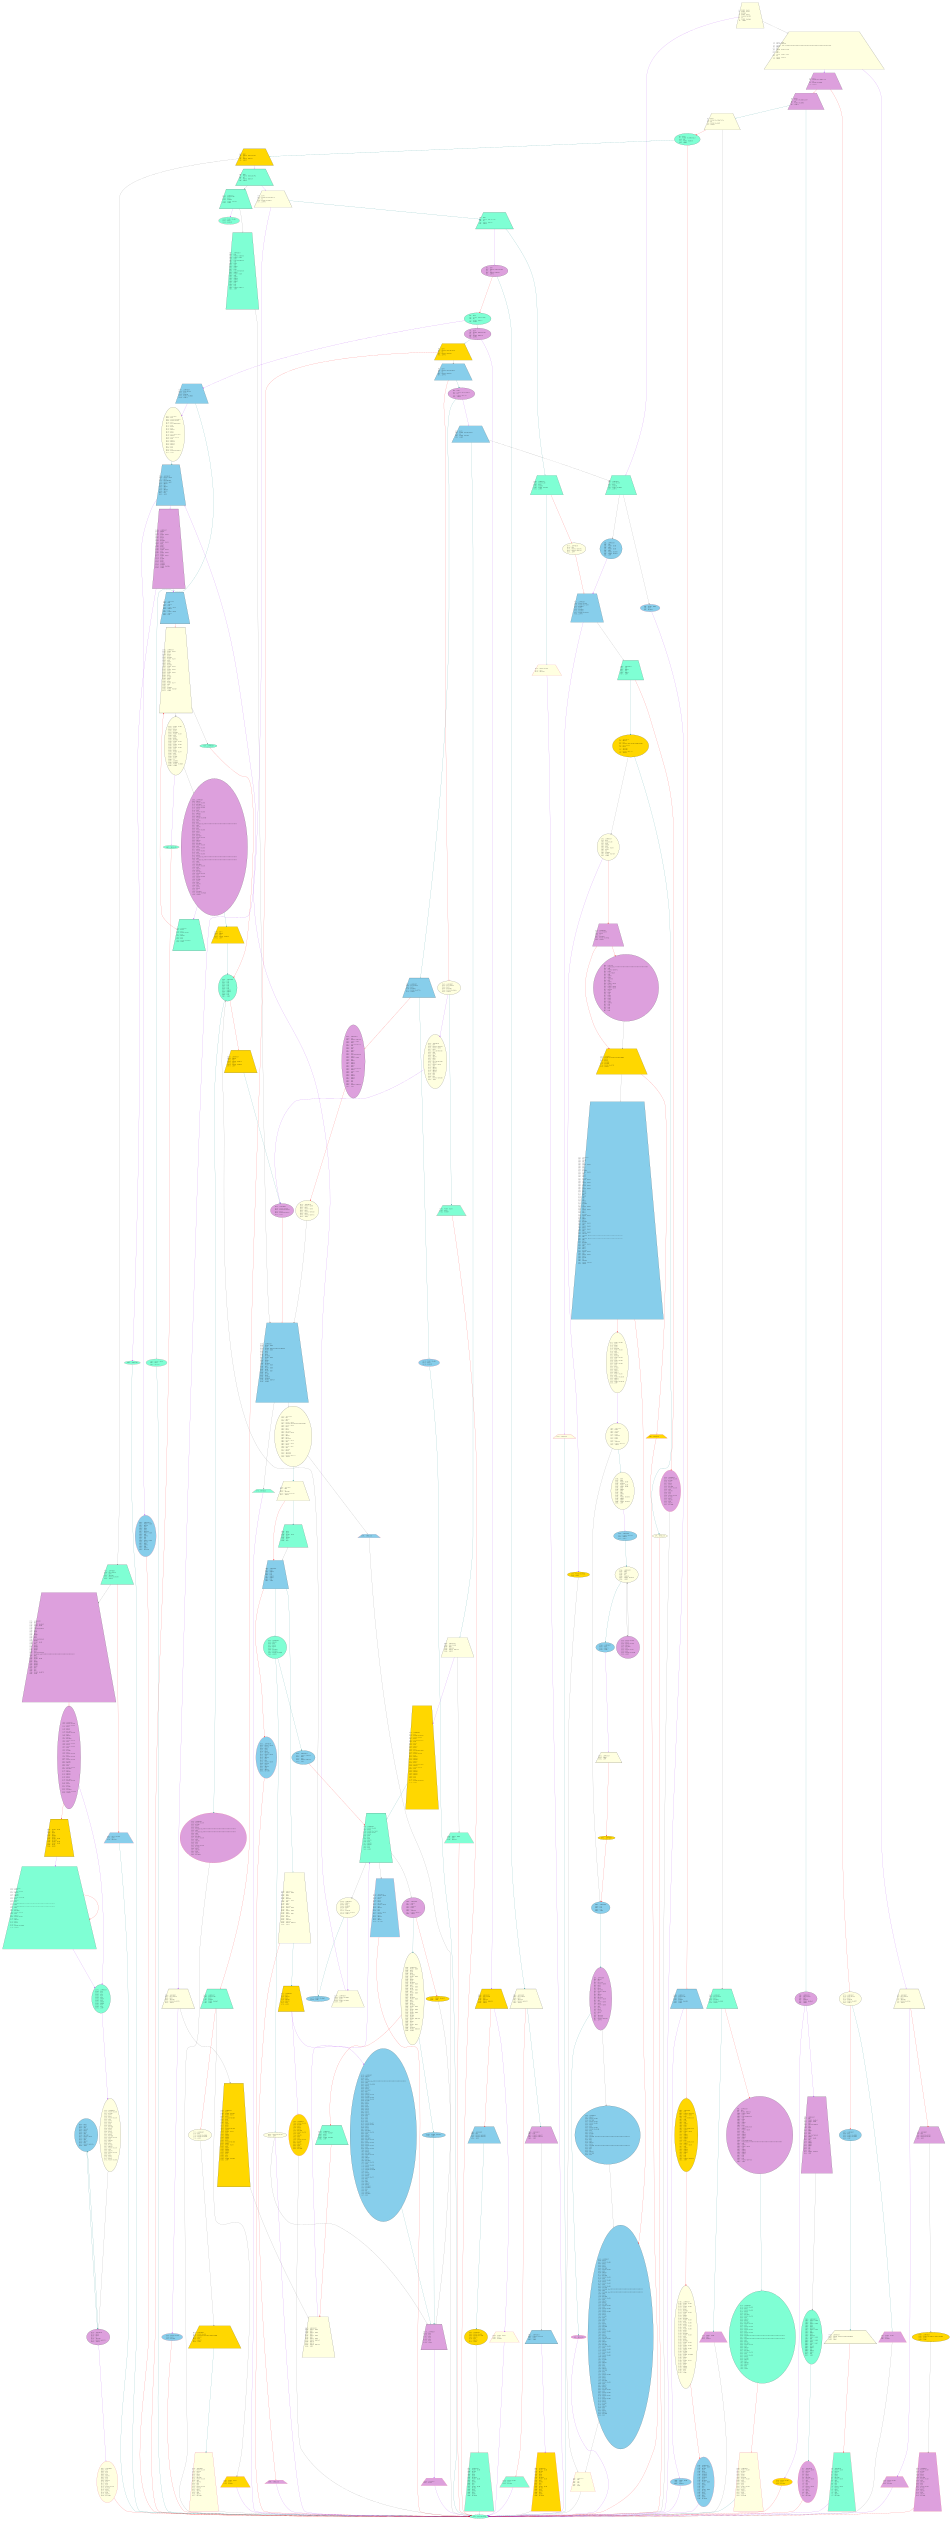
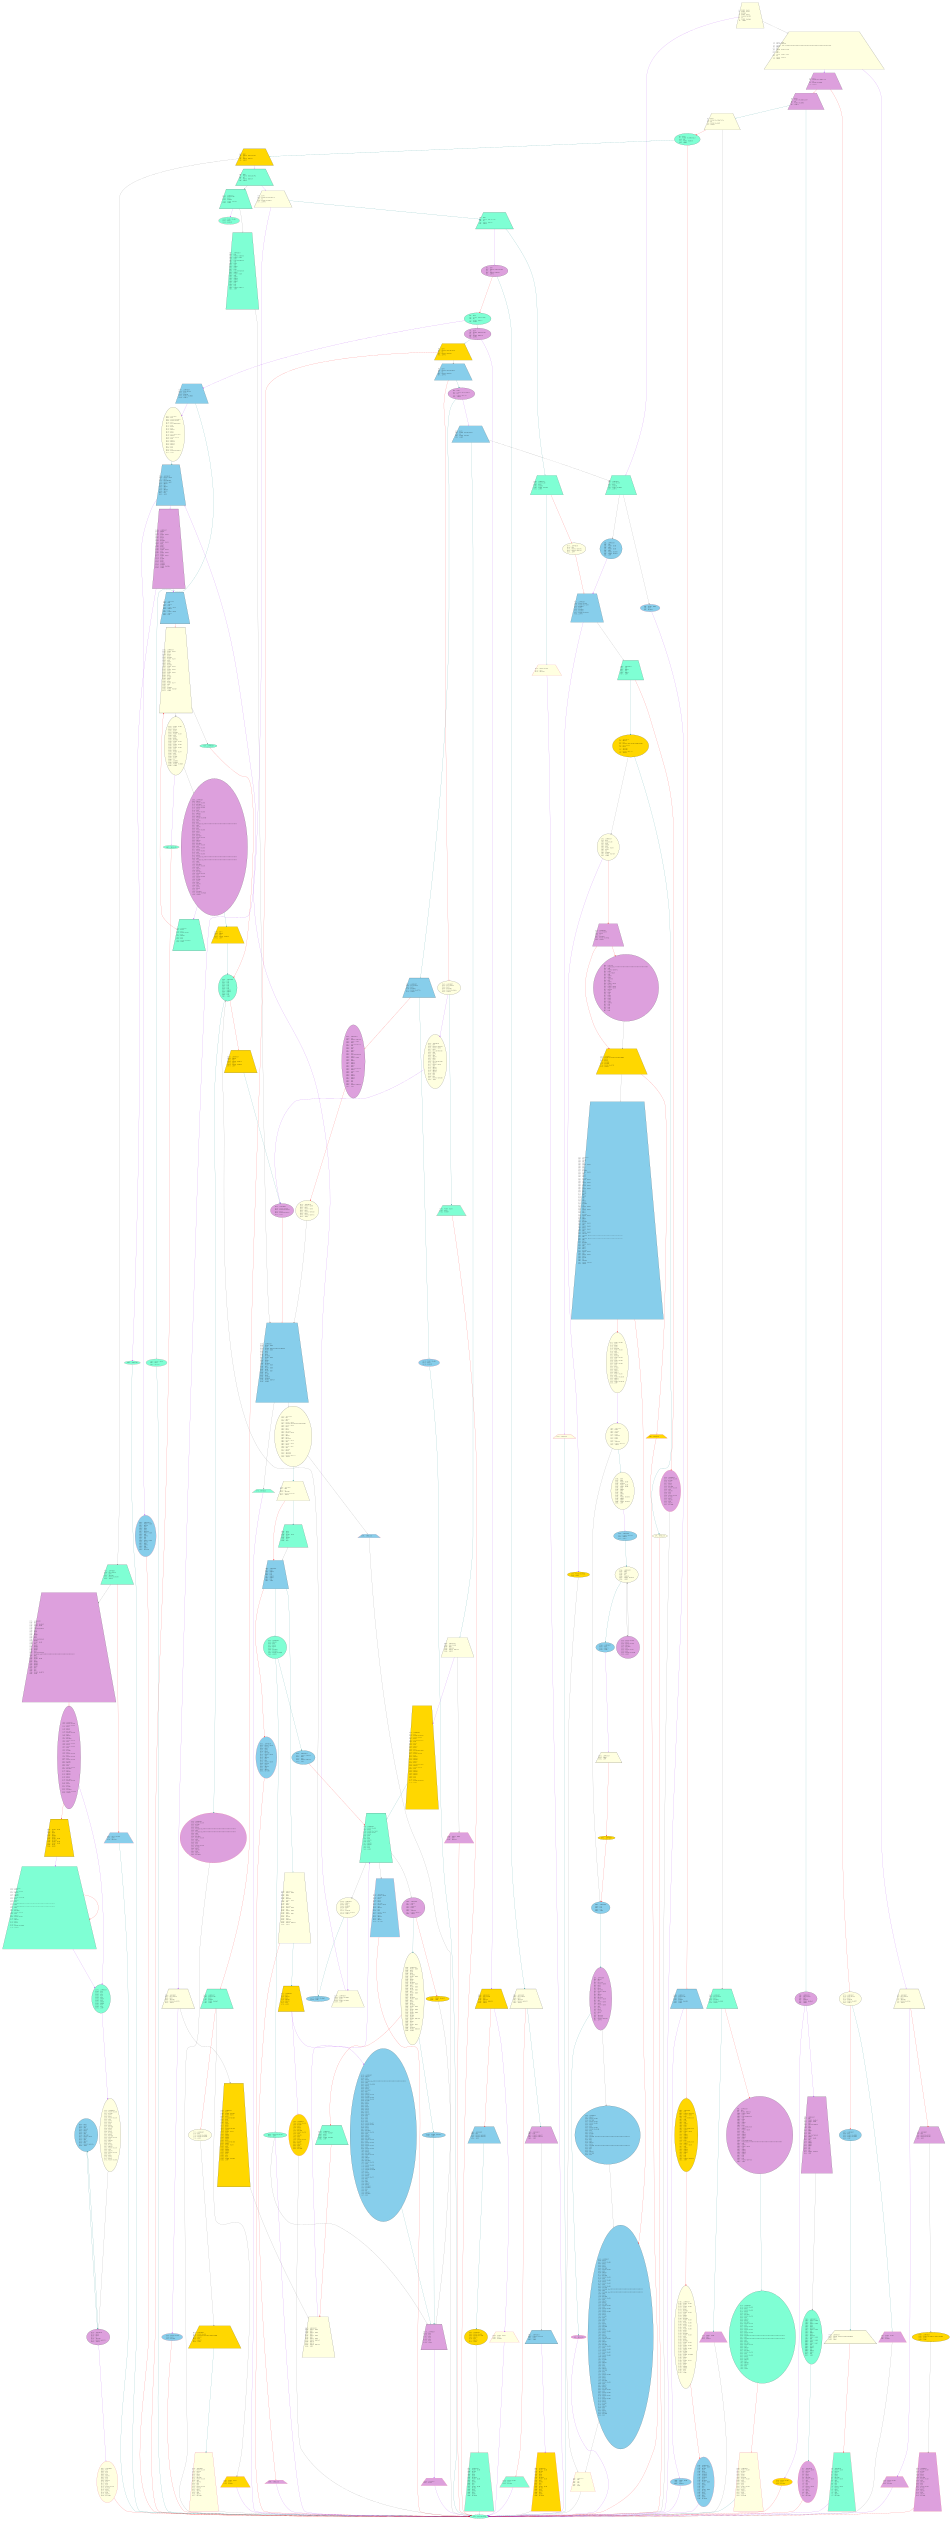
node "1870: PUSH1 0x00 1872: DUP1 1873: REVERT": fillcolor aquamarine -> plum
node "2906: PUSH2 0x0c42 2909: JUMP": fillcolor lightyellow -> aquamarine
